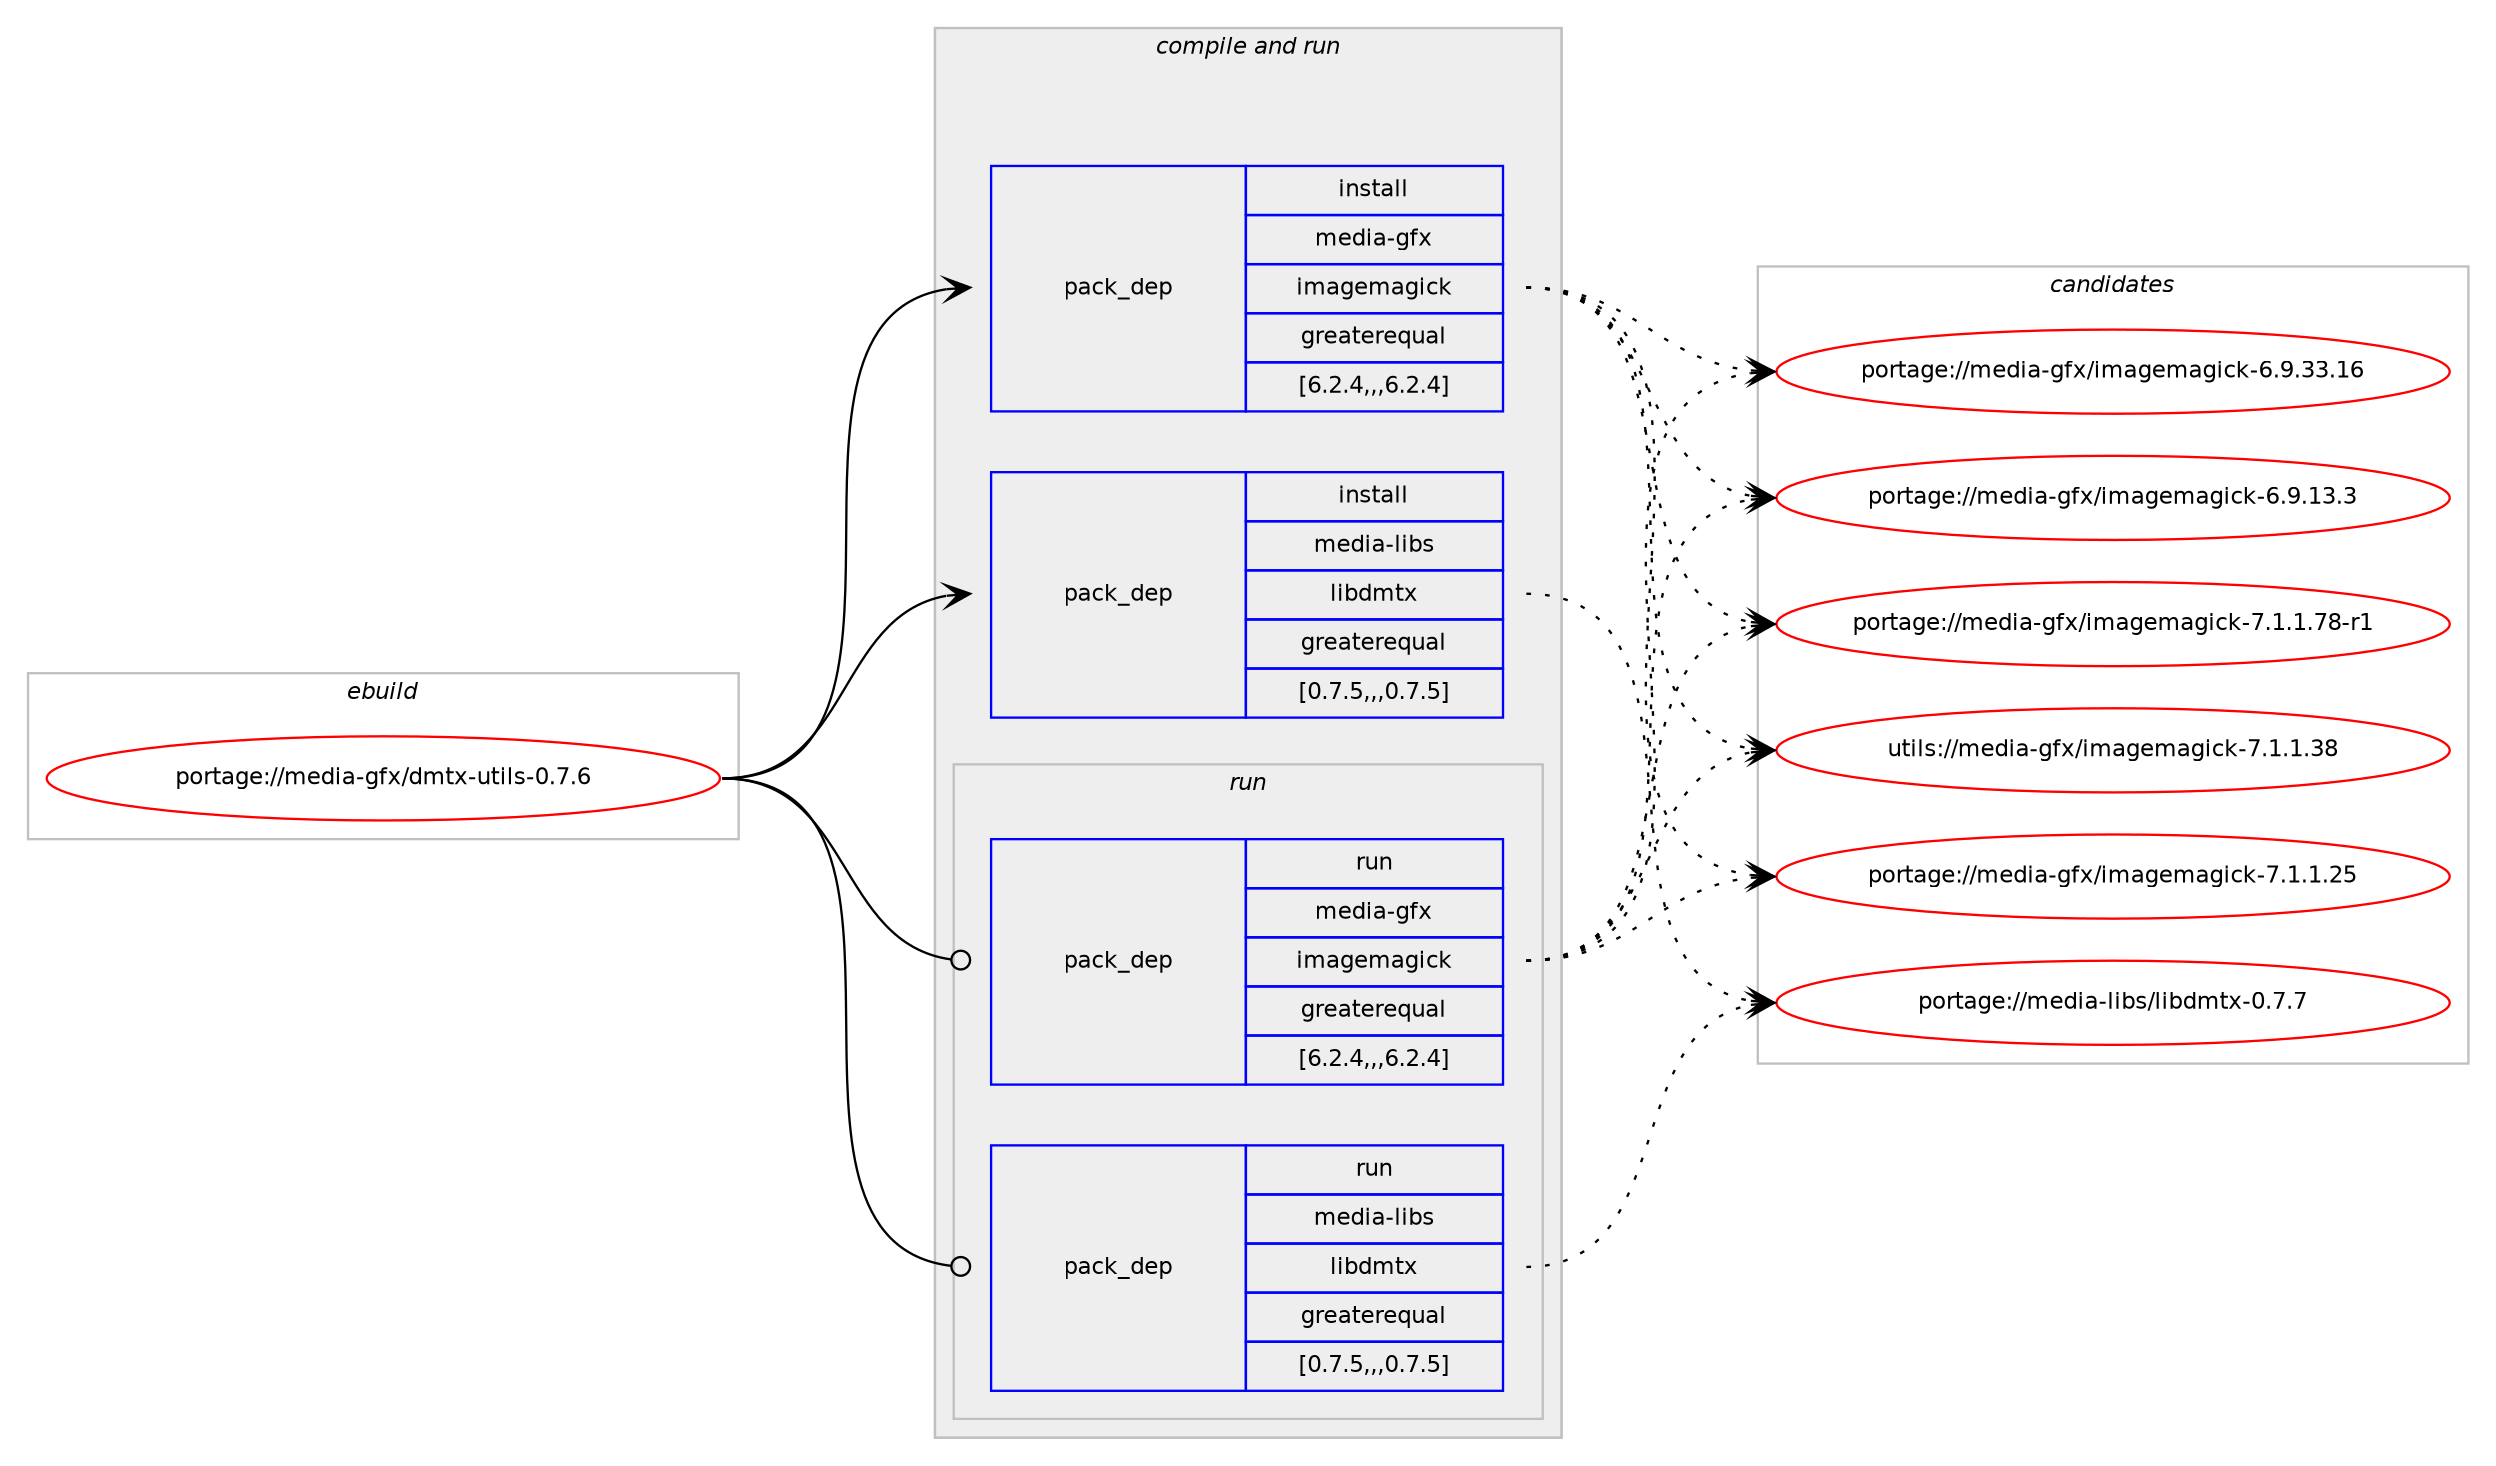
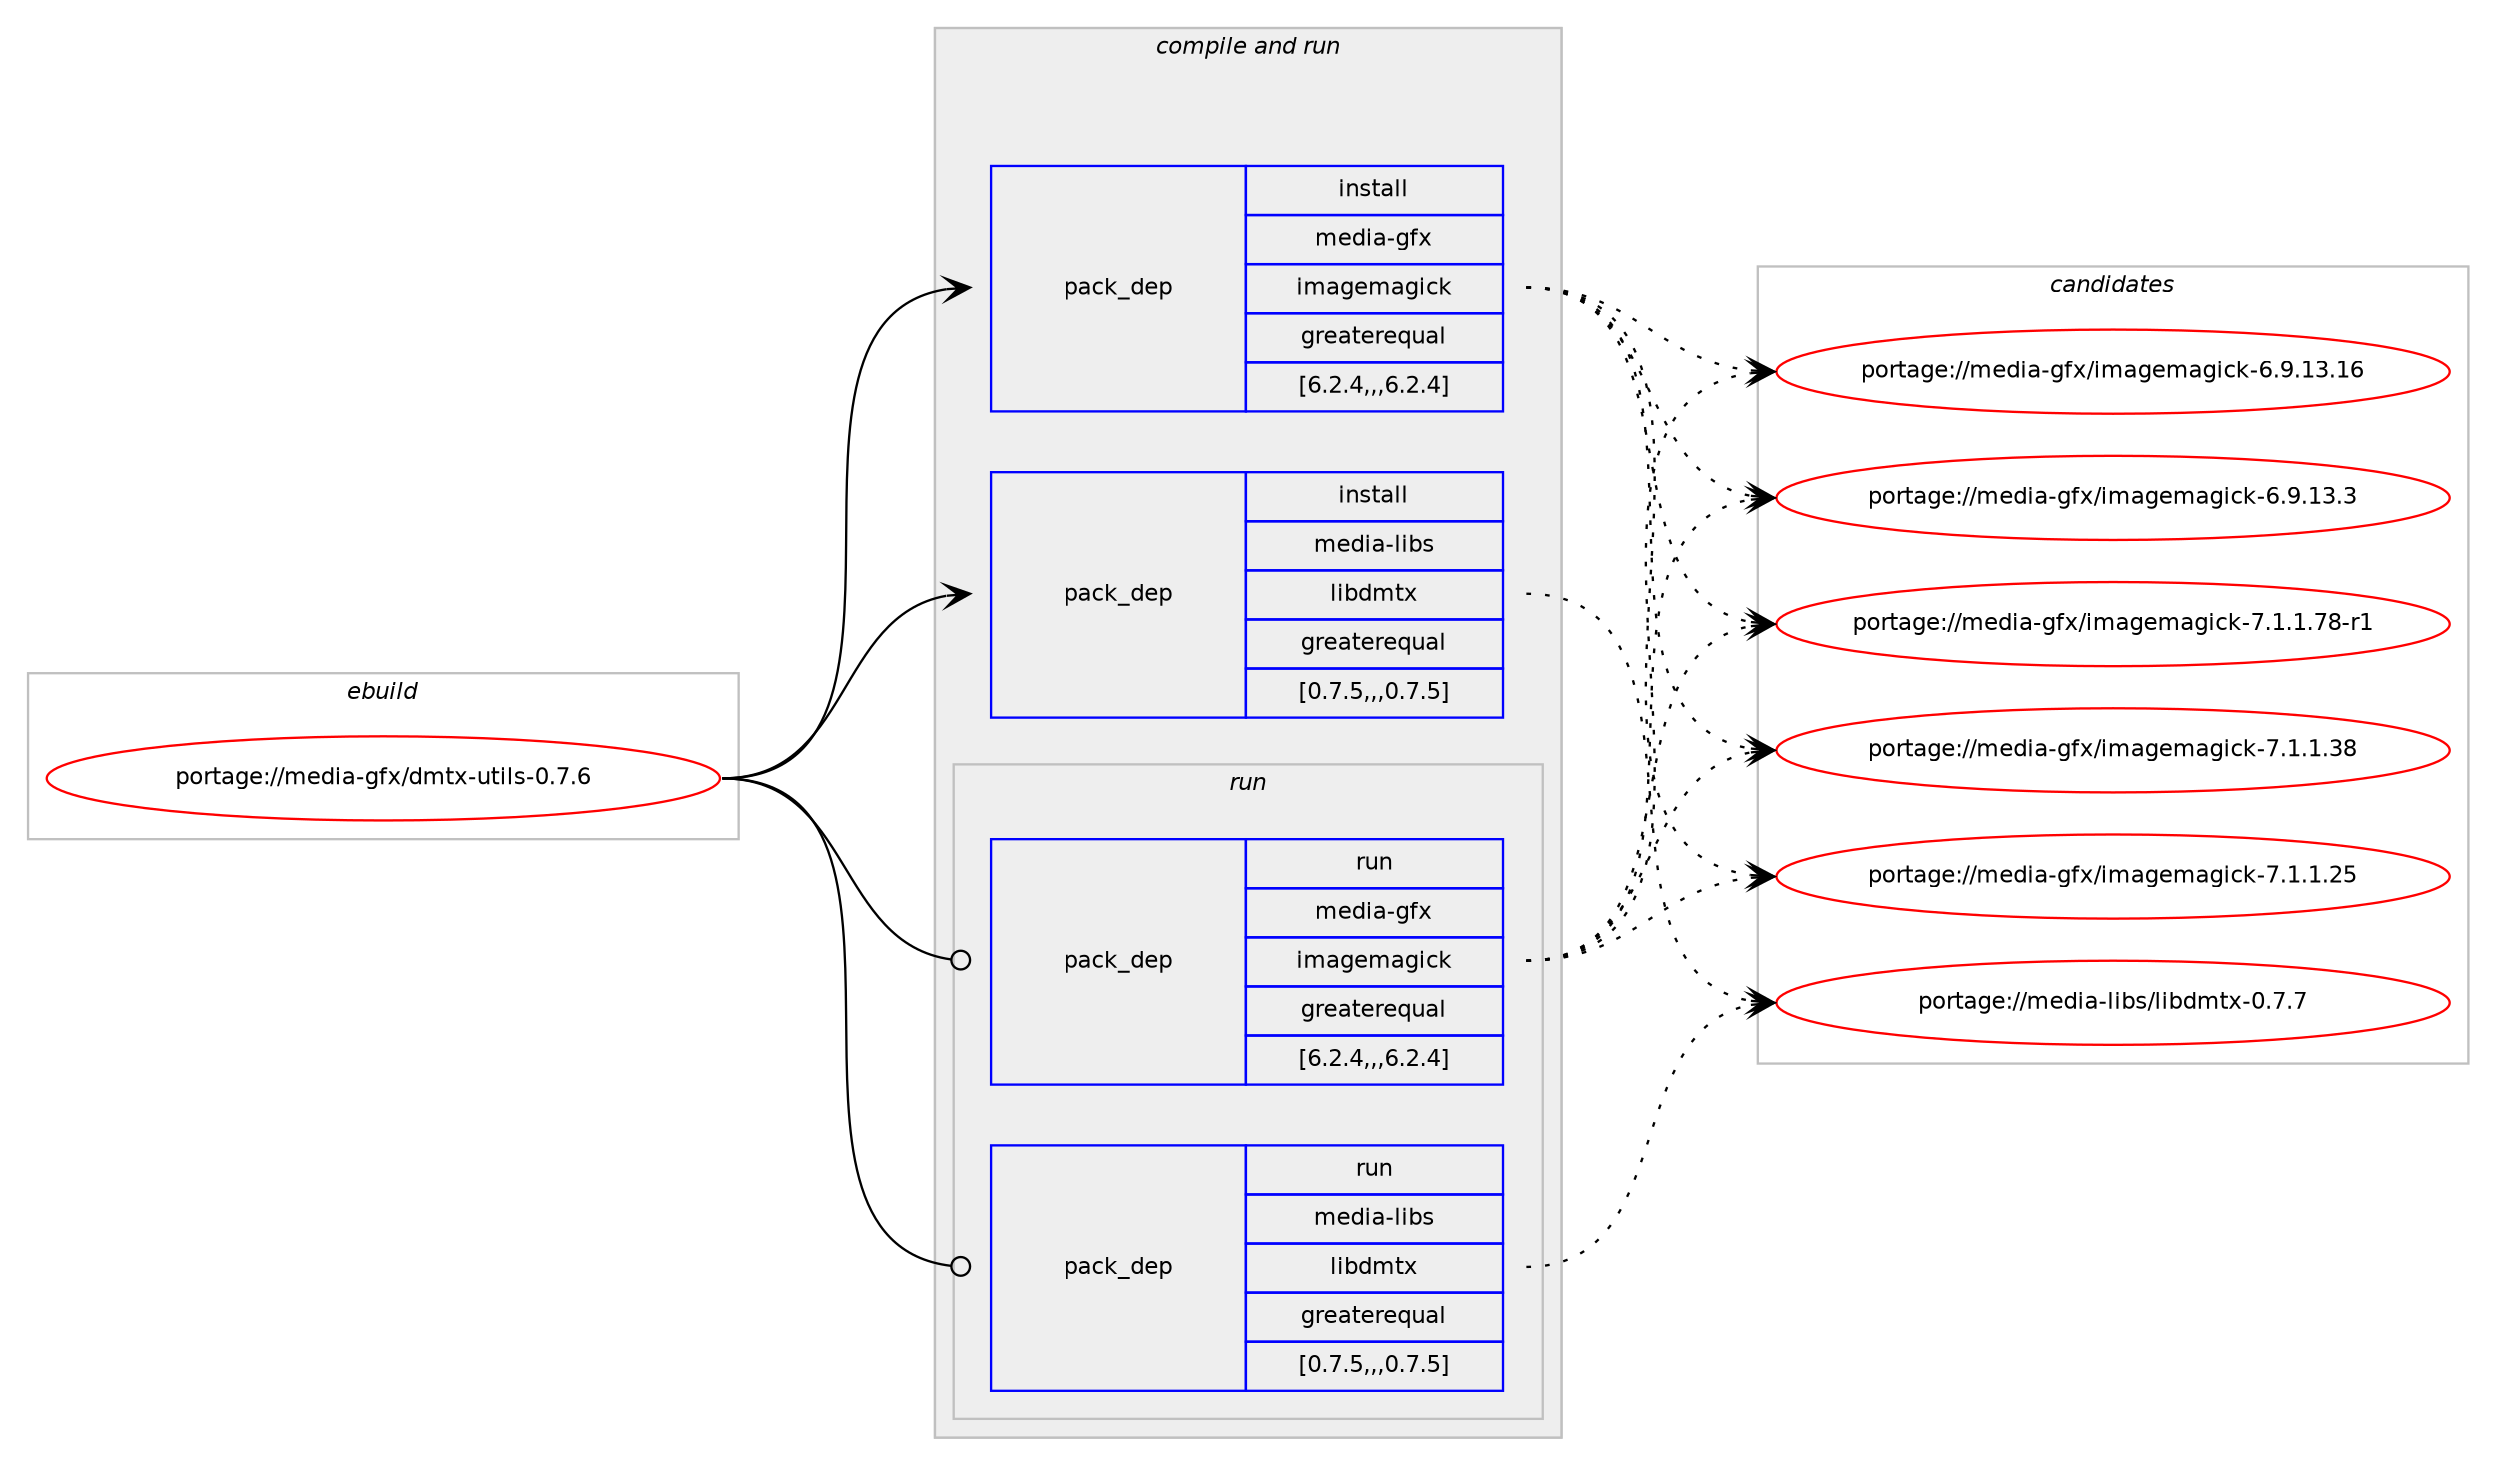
node "portage://media-gfx/imagemagick-6.9.33.16": label "portage://media-gfx/imagemagick-6.9.33.16" -> "portage://media-gfx/imagemagick-6.9.13.16"
node "utils://media-gfx/imagemagick-7.1.1.38": label "utils://media-gfx/imagemagick-7.1.1.38" -> "portage://media-gfx/imagemagick-7.1.1.38"
